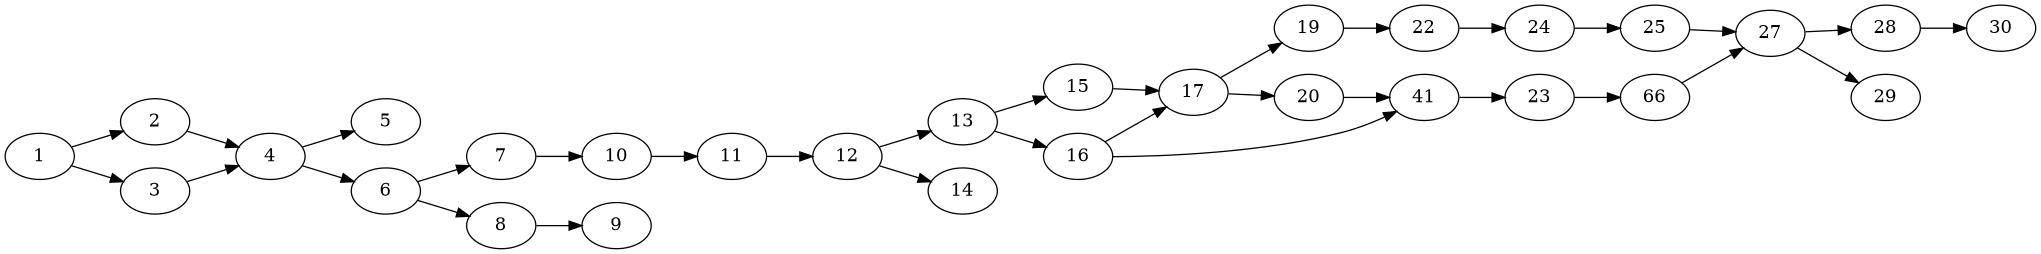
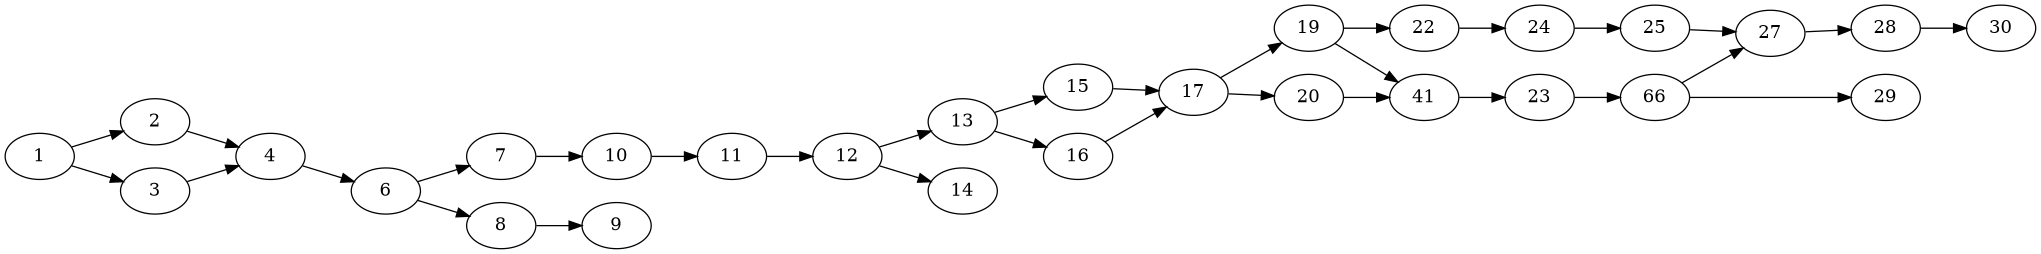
edge "27" -> "29": now "66" -> "29"
node "5": removed
edge "16" -> "41": now "19" -> "41"
